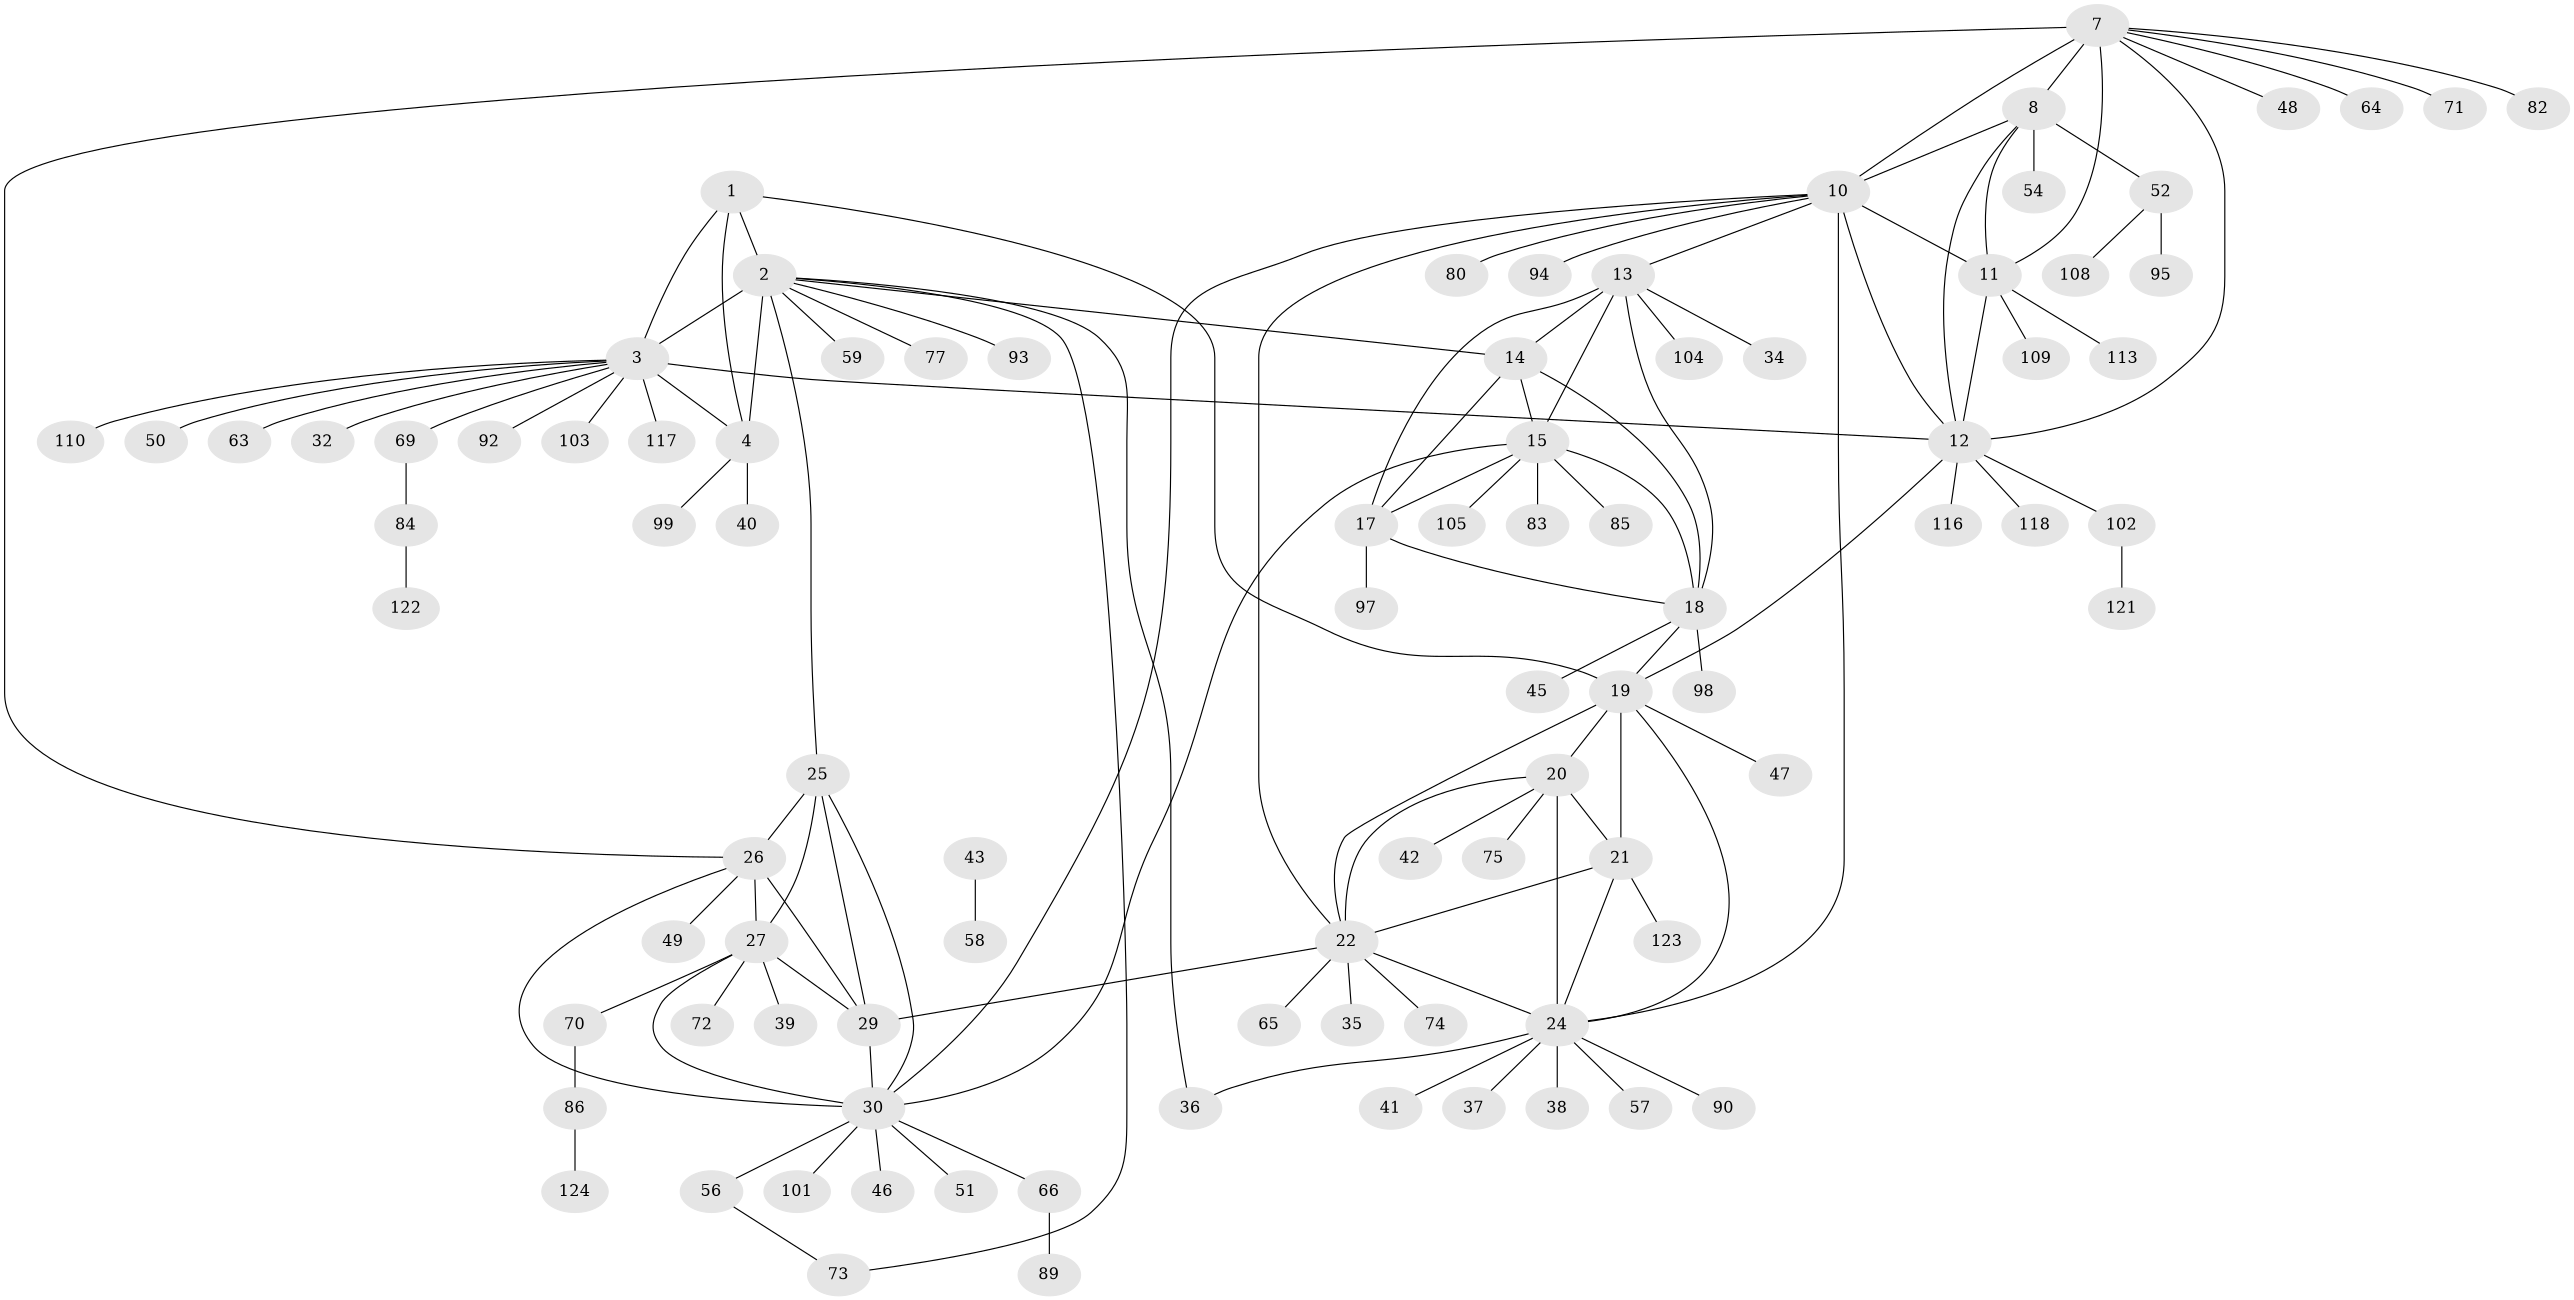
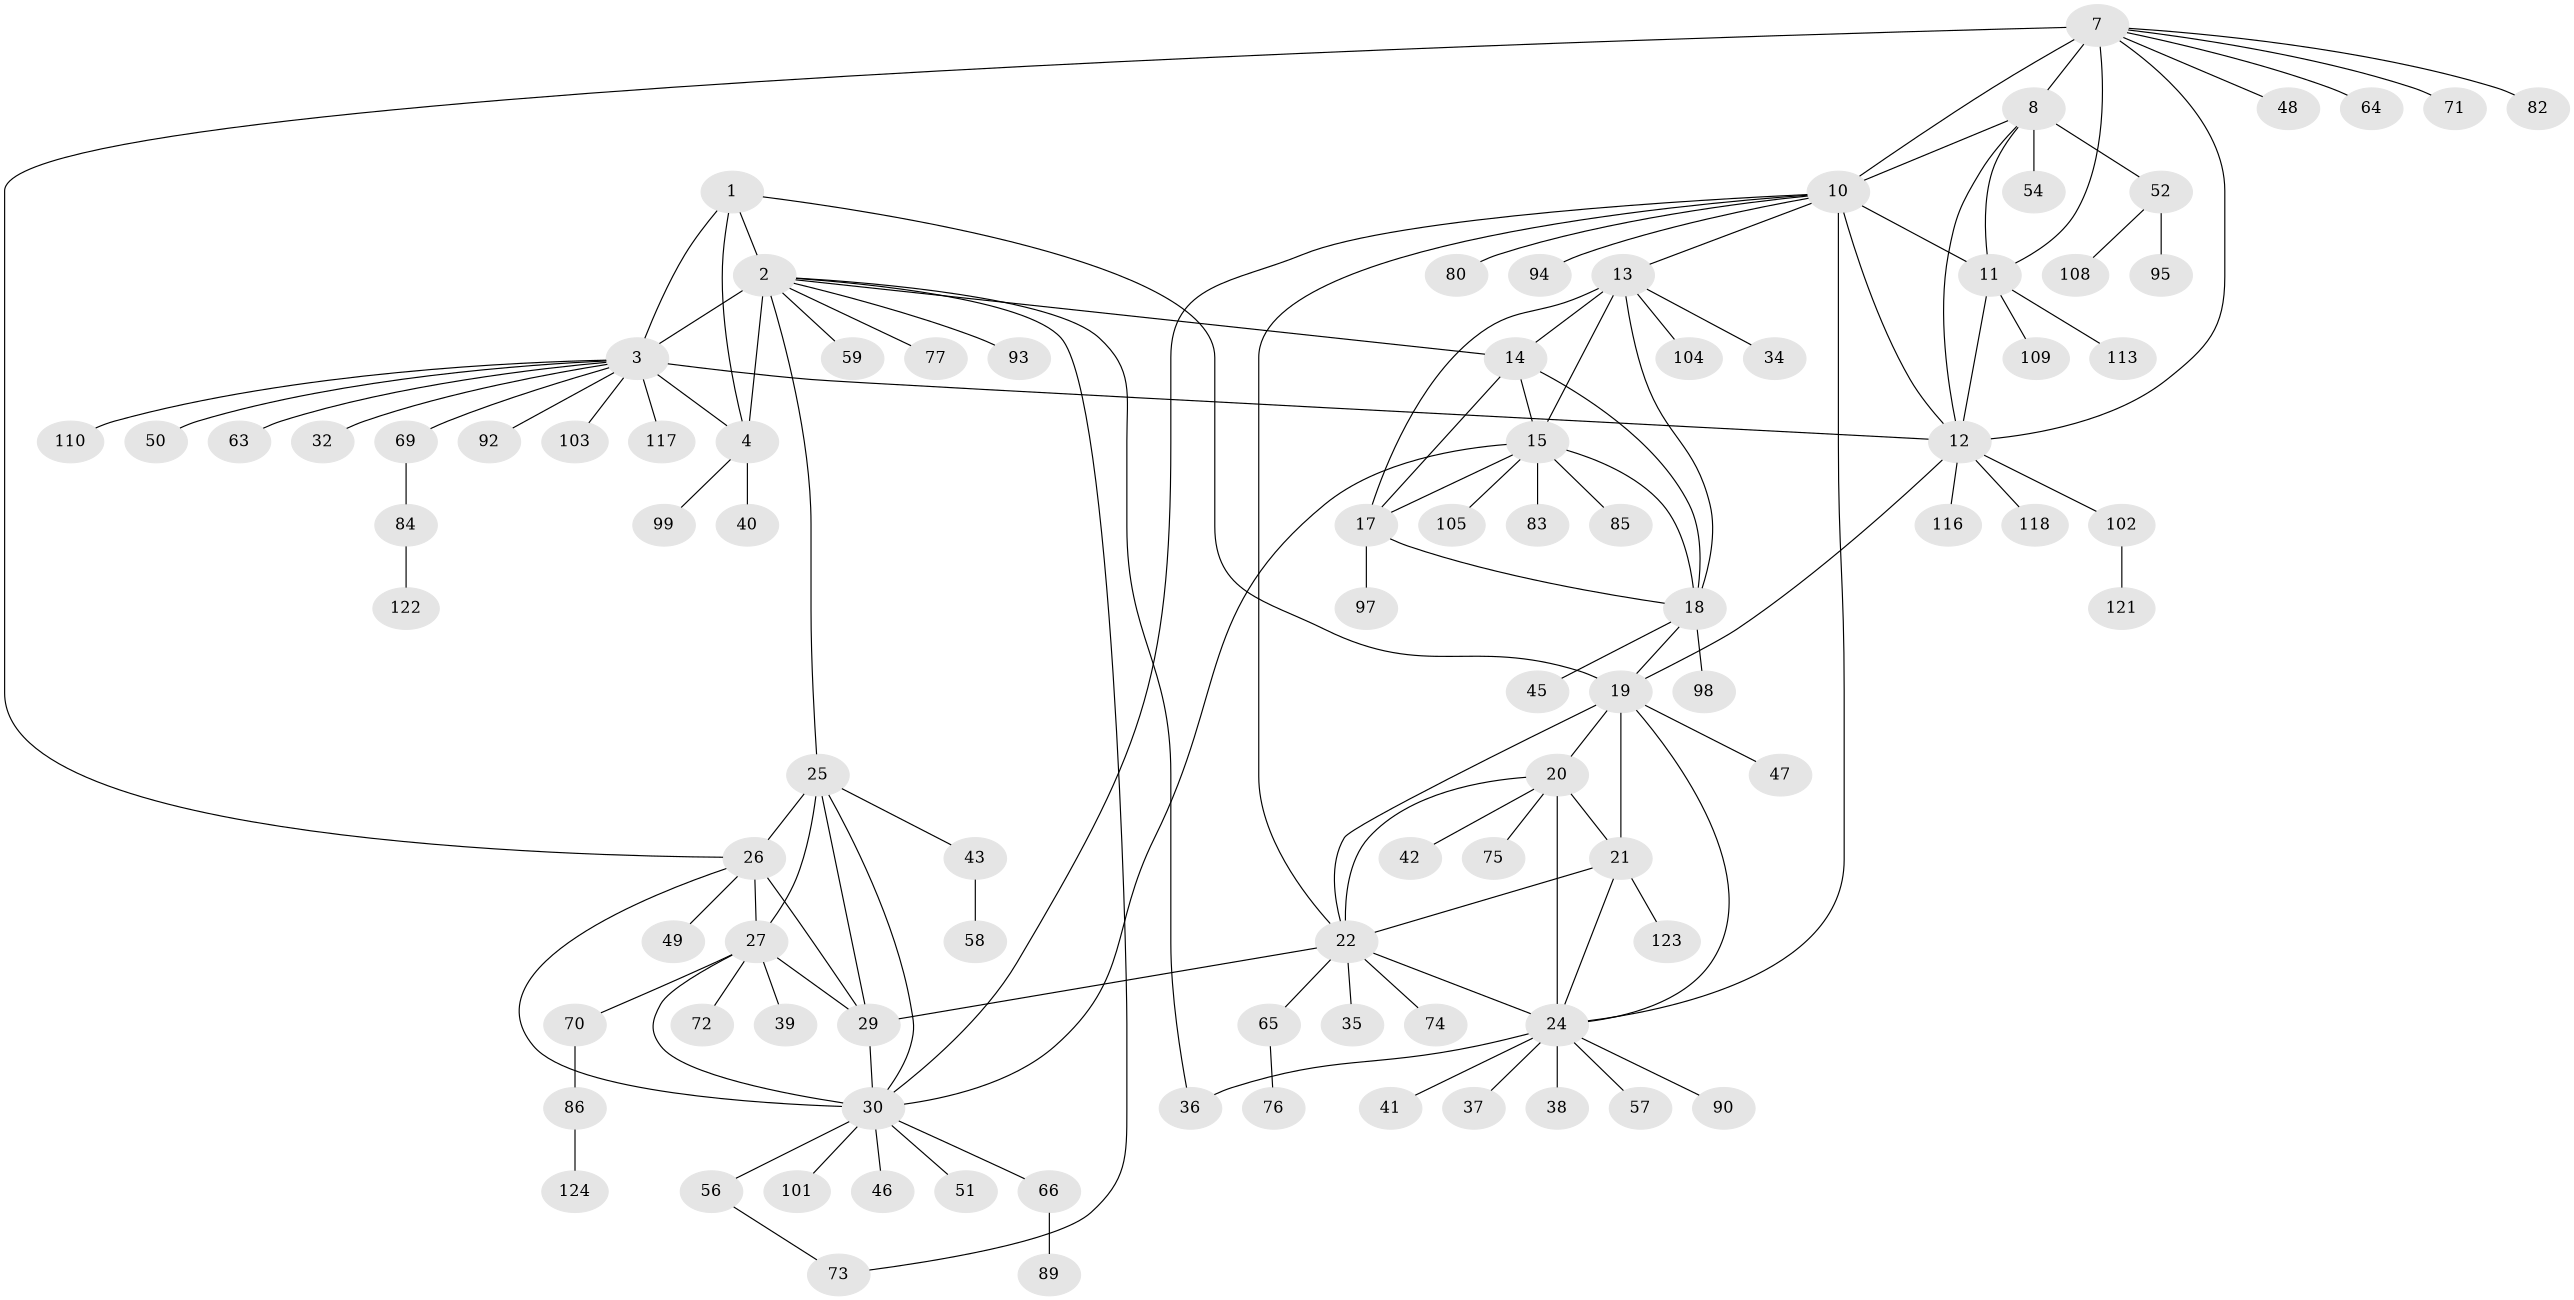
edge "25" -- "43": added
node "76": added
